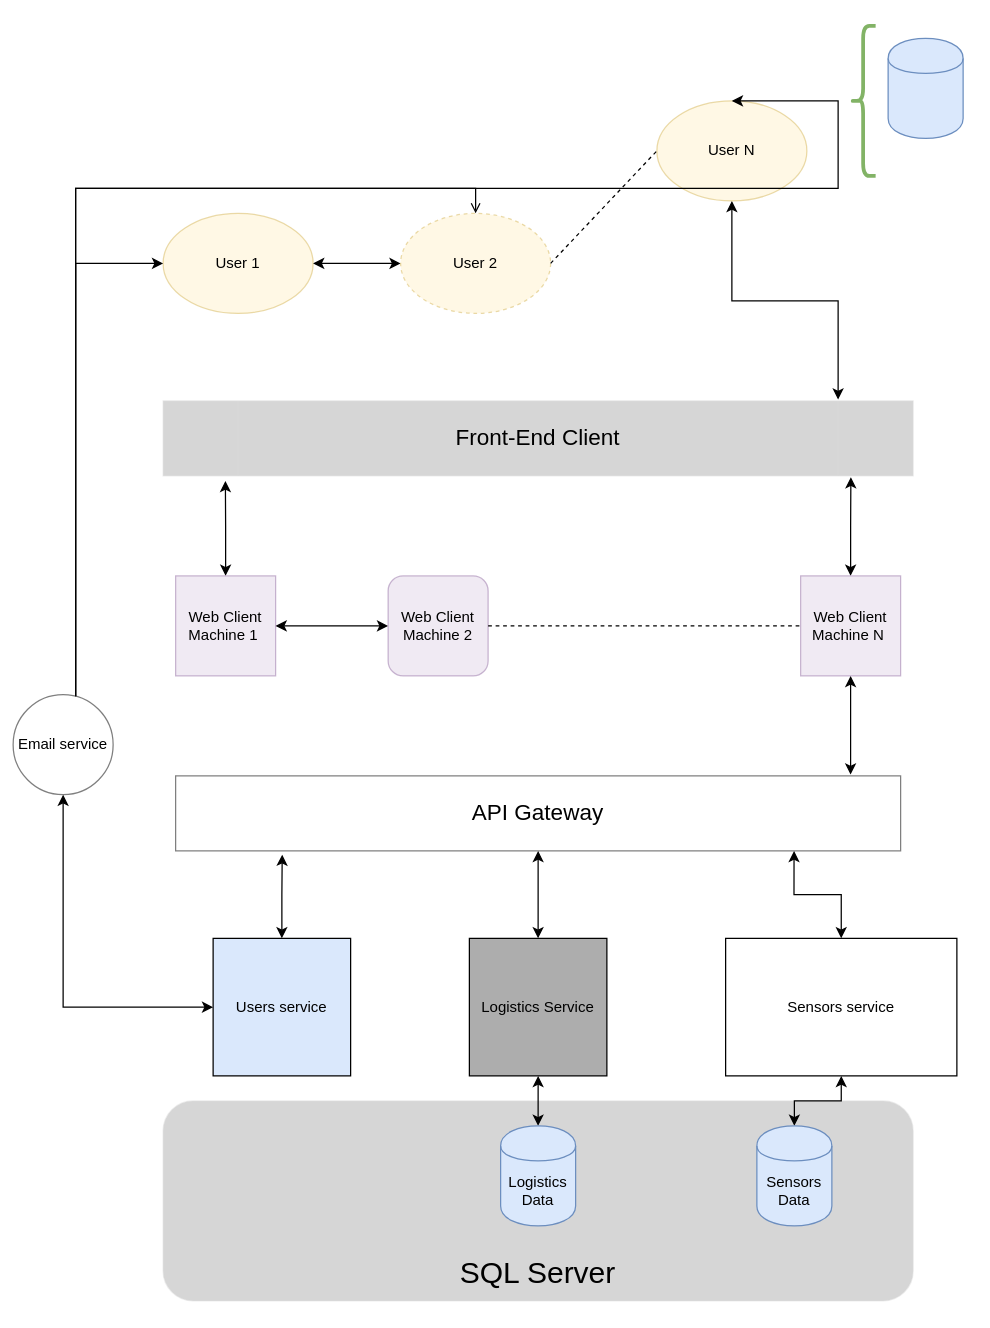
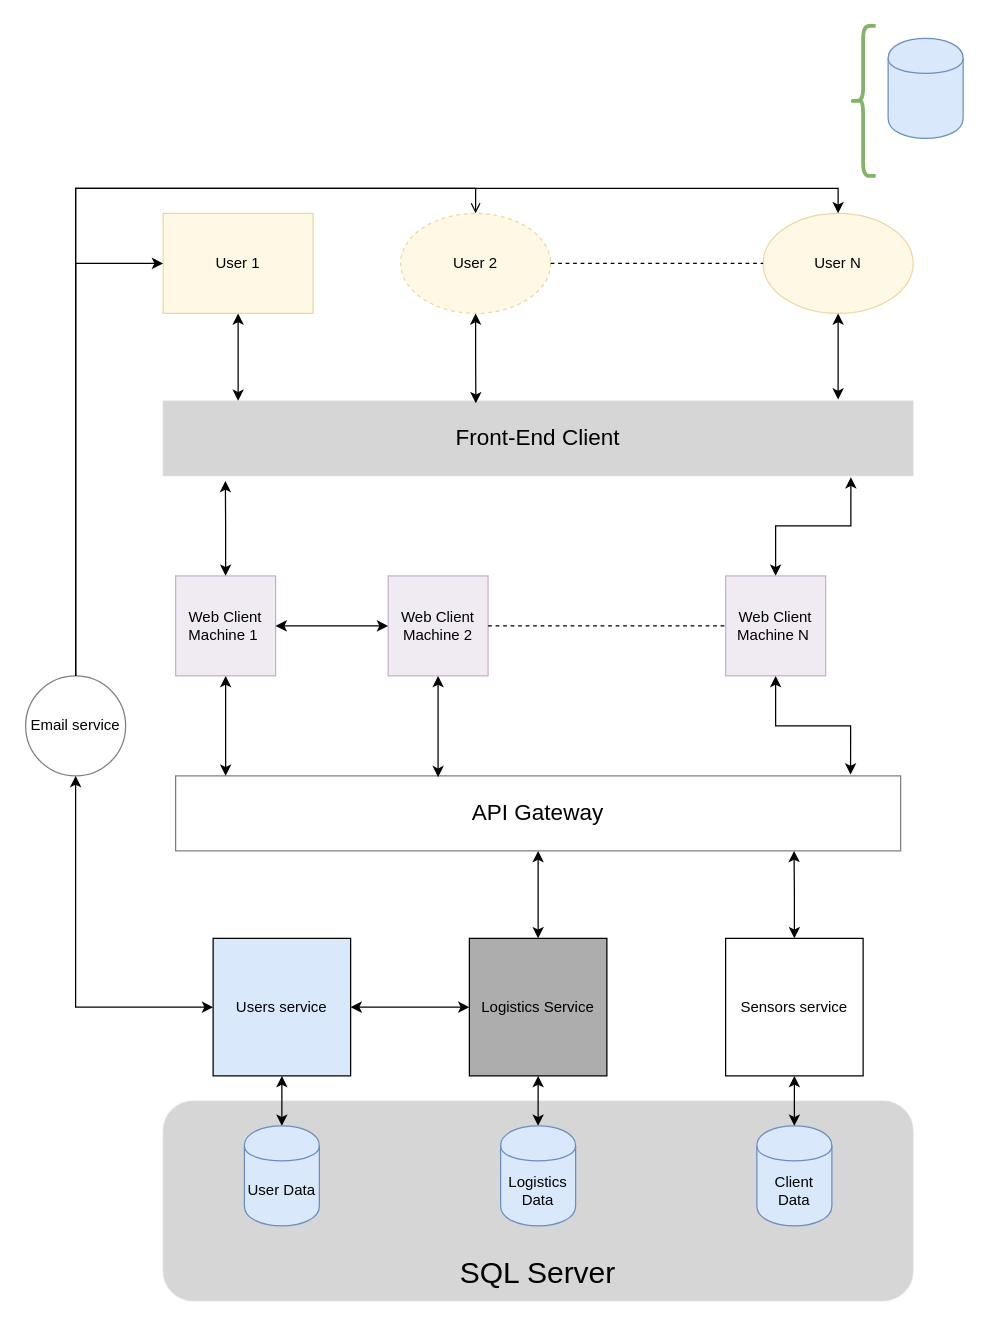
node "User N": moved (732, 151) -> (838, 263)
node "User 1": shape ellipse -> rectangle
edge "User 1" -- "User 2": now "Front-End Client" -- "User 2"
edge "User 1" -- "Front-End Client": added
node "Web Client Machine 2": shape rounded rectangle -> rectangle
node "Web Client Machine N": moved (851, 626) -> (776, 626)
edge "Web Client Machine 1" -- "API Gateway": added
edge "Web Client Machine 2" -- "API Gateway": added
node "Email service": moved (63, 744) -> (76, 726)
edge "API Gateway" -- "Users service": now "Logistics Service" -- "Users service"
node "Sensors service": size 231x138 -> 138x138
edge "Users service" -- "User Data": added
node "User Data": added
node "Sensors Data": label "Sensors Data" -> "Client Data"
